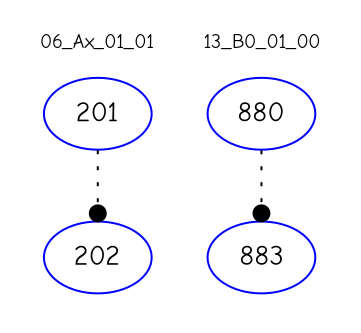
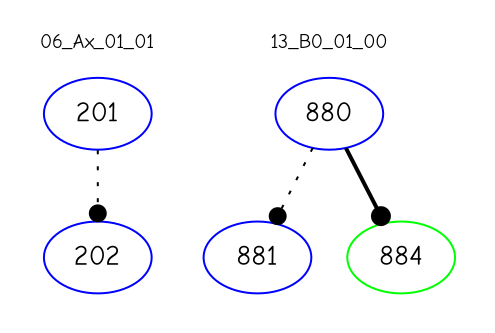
node "883": label "883" -> "881"
node "884": added
